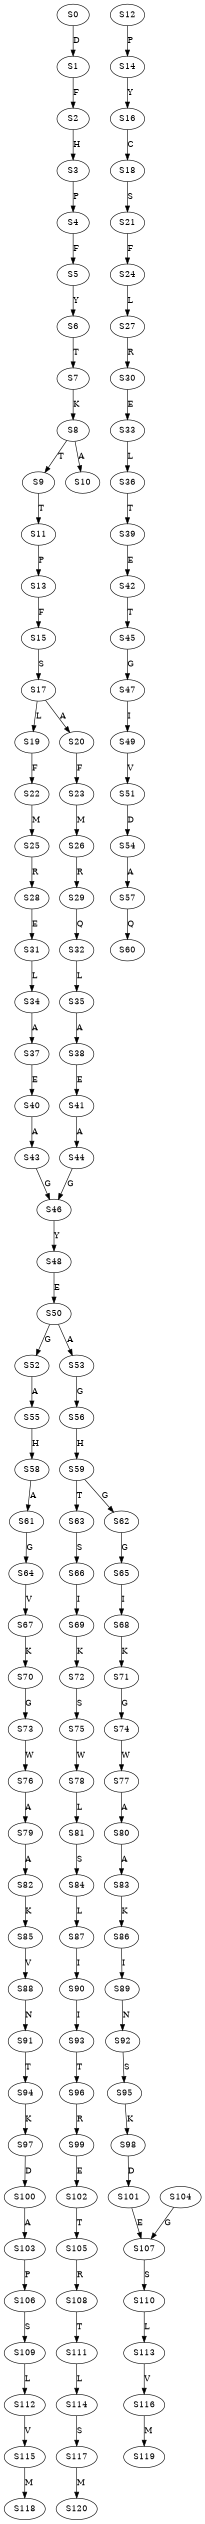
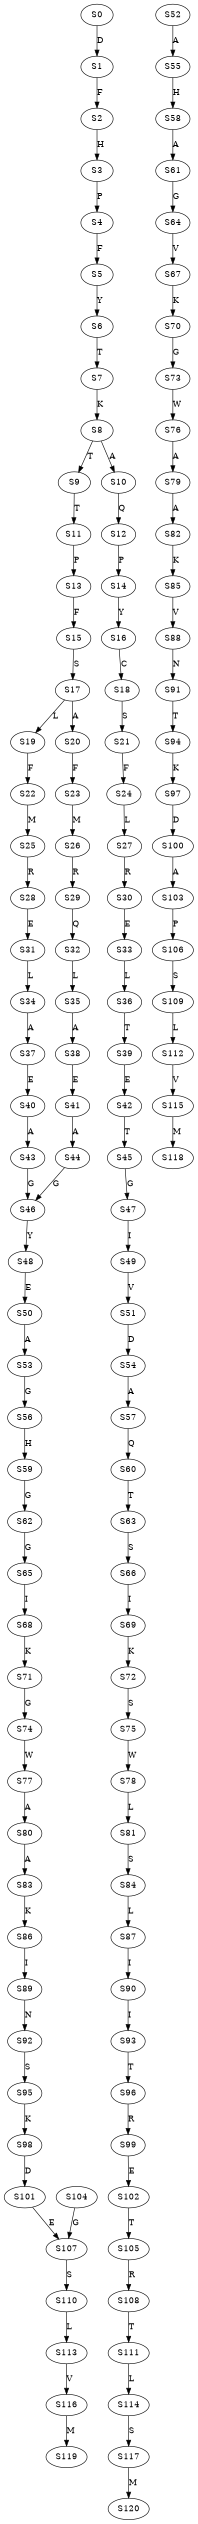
edge "S10" -> "S12": added, label "Q"
edge "S50" -> "S52": removed, label "G"
edge "S59" -> "S63": now "S60" -> "S63"
